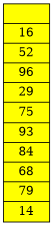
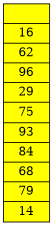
node "16": text "52" -> "62"
